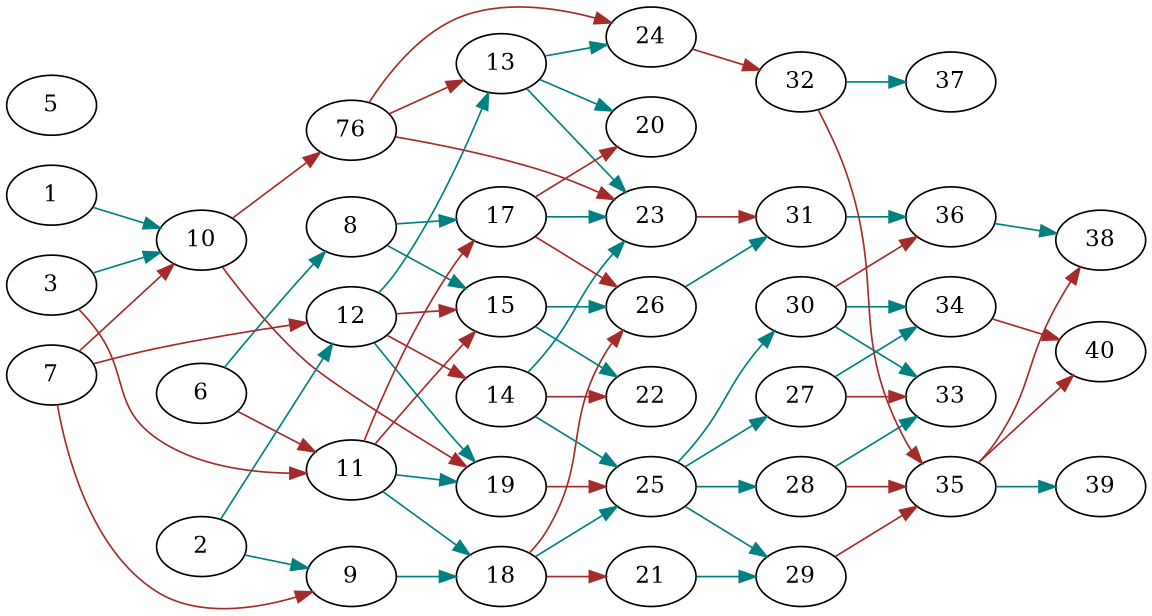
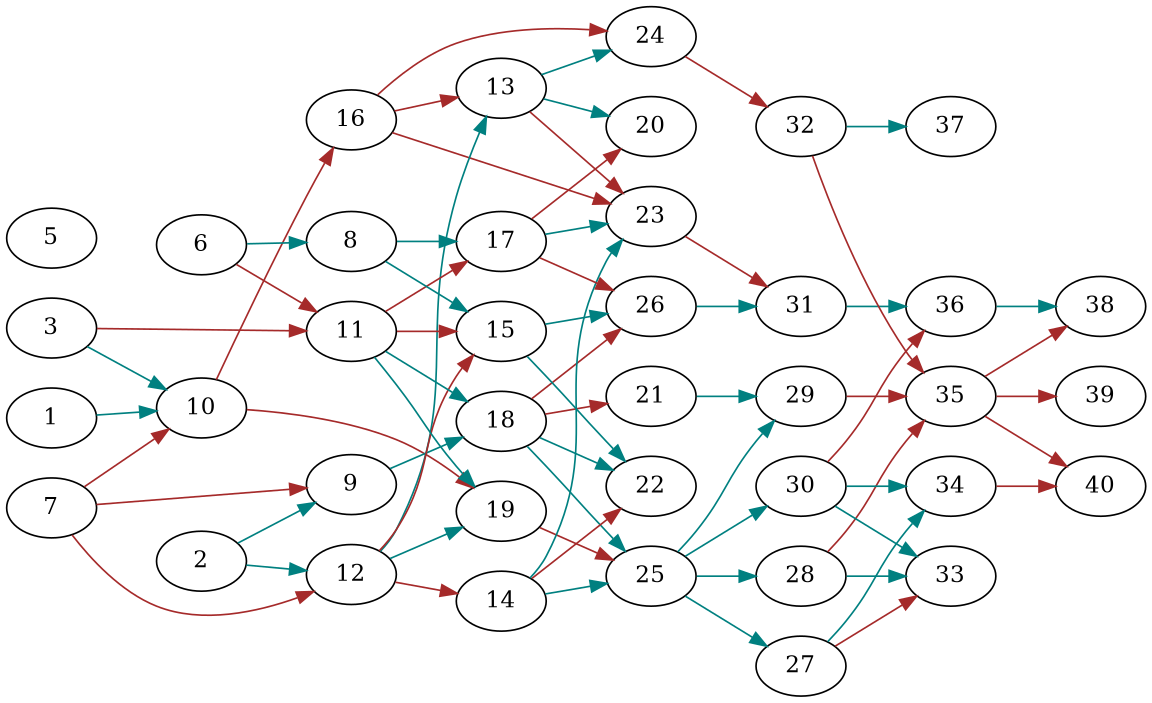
node "76": label "76" -> "16"
edge "13" -> "23": color teal -> brown
edge "18" -> "22": added
edge "35" -> "39": color teal -> brown
